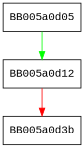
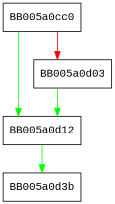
node "BB005a0cc0": added
node "BB005a0d05": label "BB005a0d05" -> "BB005a0d03"
edge "BB005a0d12" -> "BB005a0d3b": color red -> green
